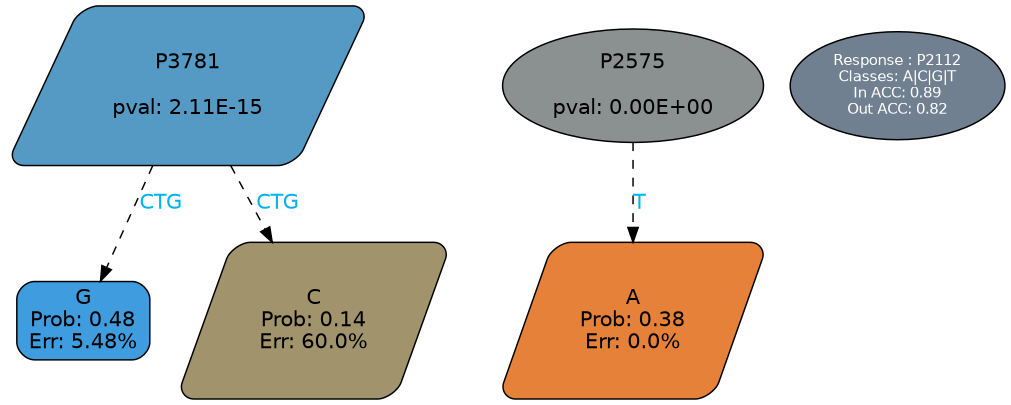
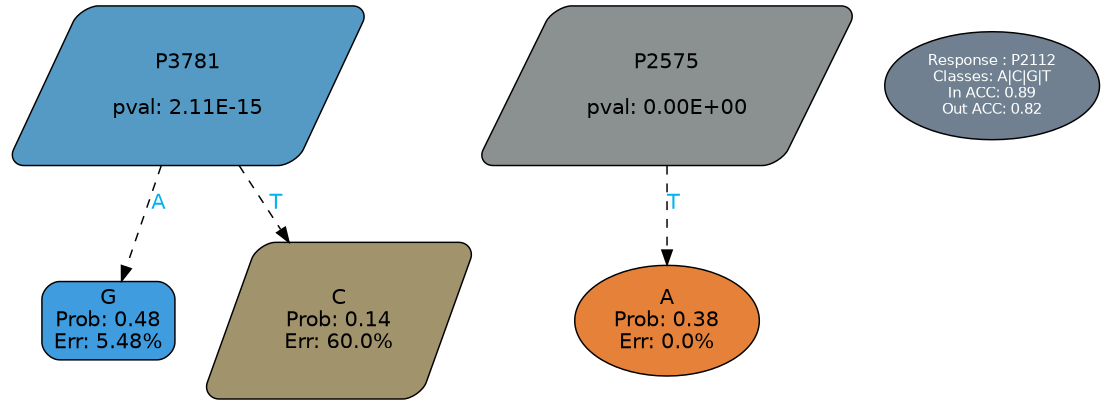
node "P2575 pval: 0.00E+00": shape ellipse -> parallelogram
edge "P3781 pval: 2.11E-15" -> "G Prob: 0.48 Err: 5.48%": label "CTG" -> "A"
edge "P3781 pval: 2.11E-15" -> "C Prob: 0.14 Err: 60.0%": label "CTG" -> "T"
node "A Prob: 0.38 Err: 0.0%": shape parallelogram -> ellipse
